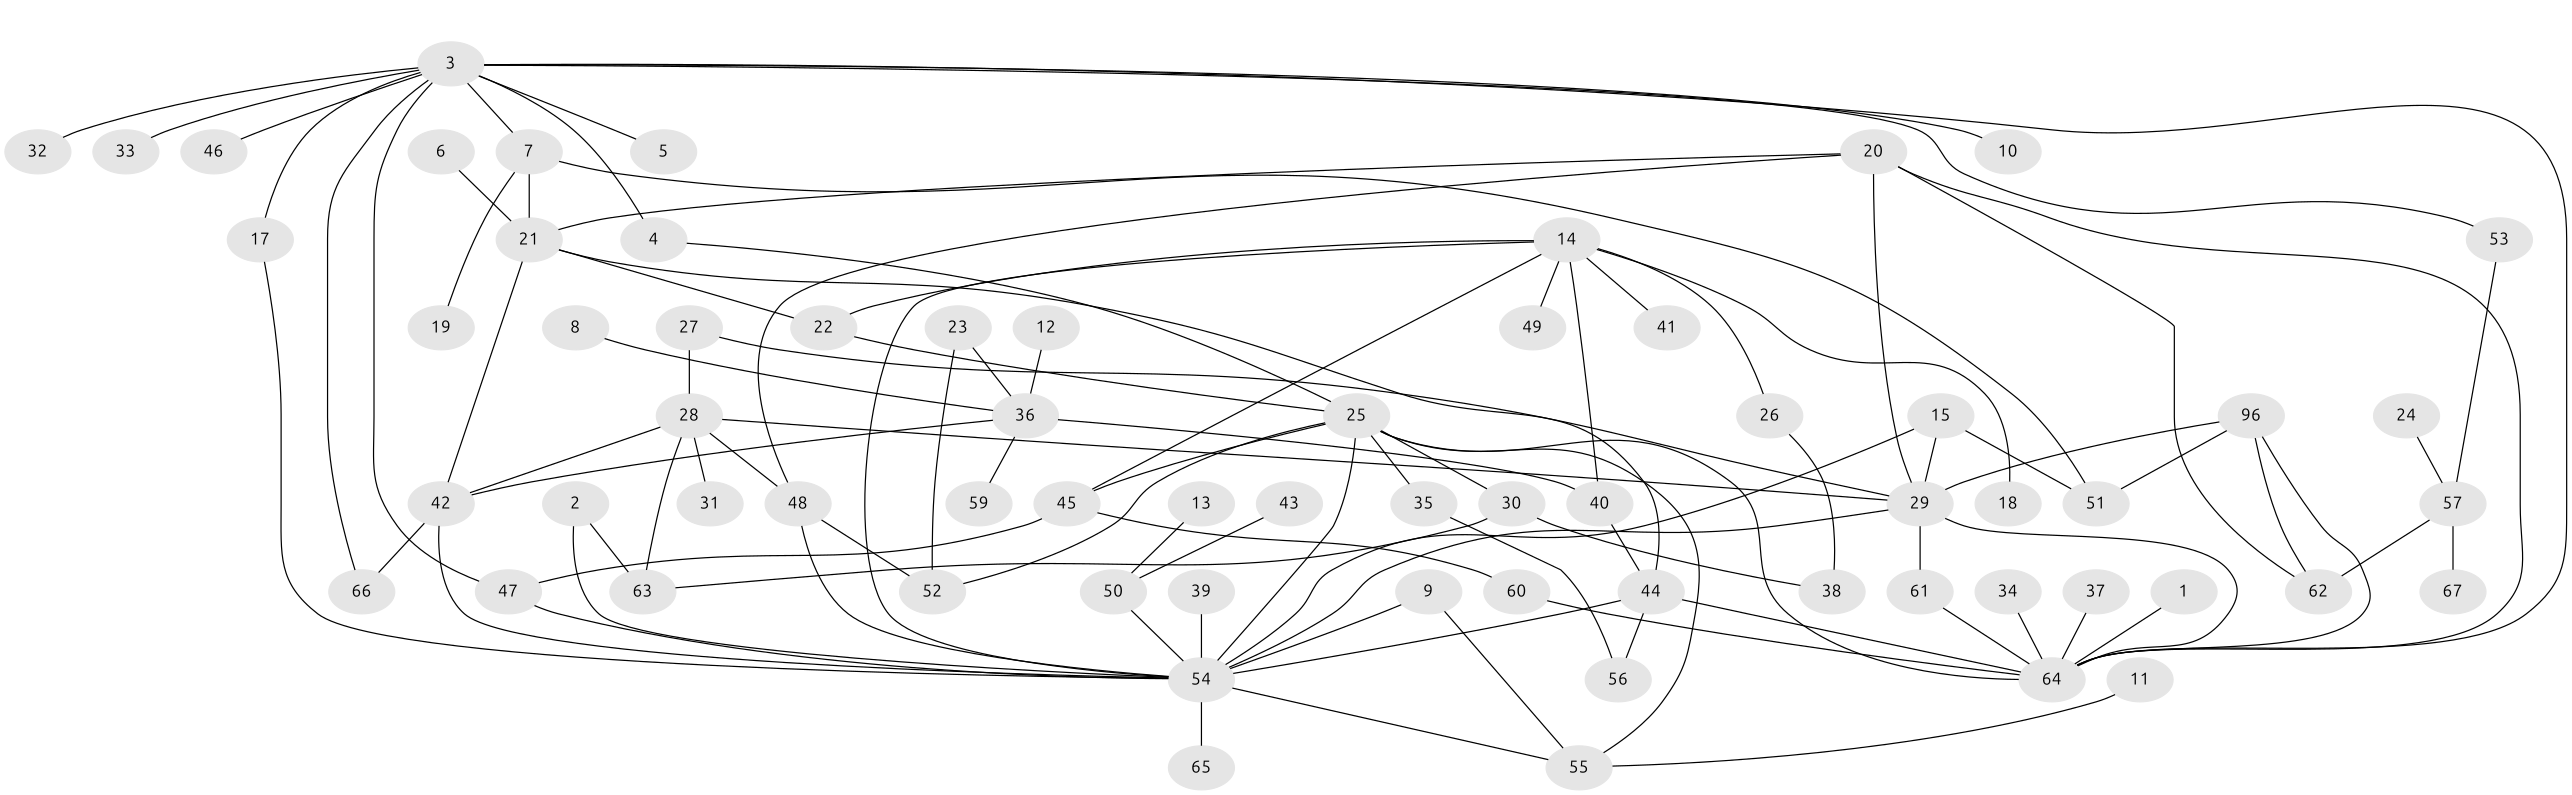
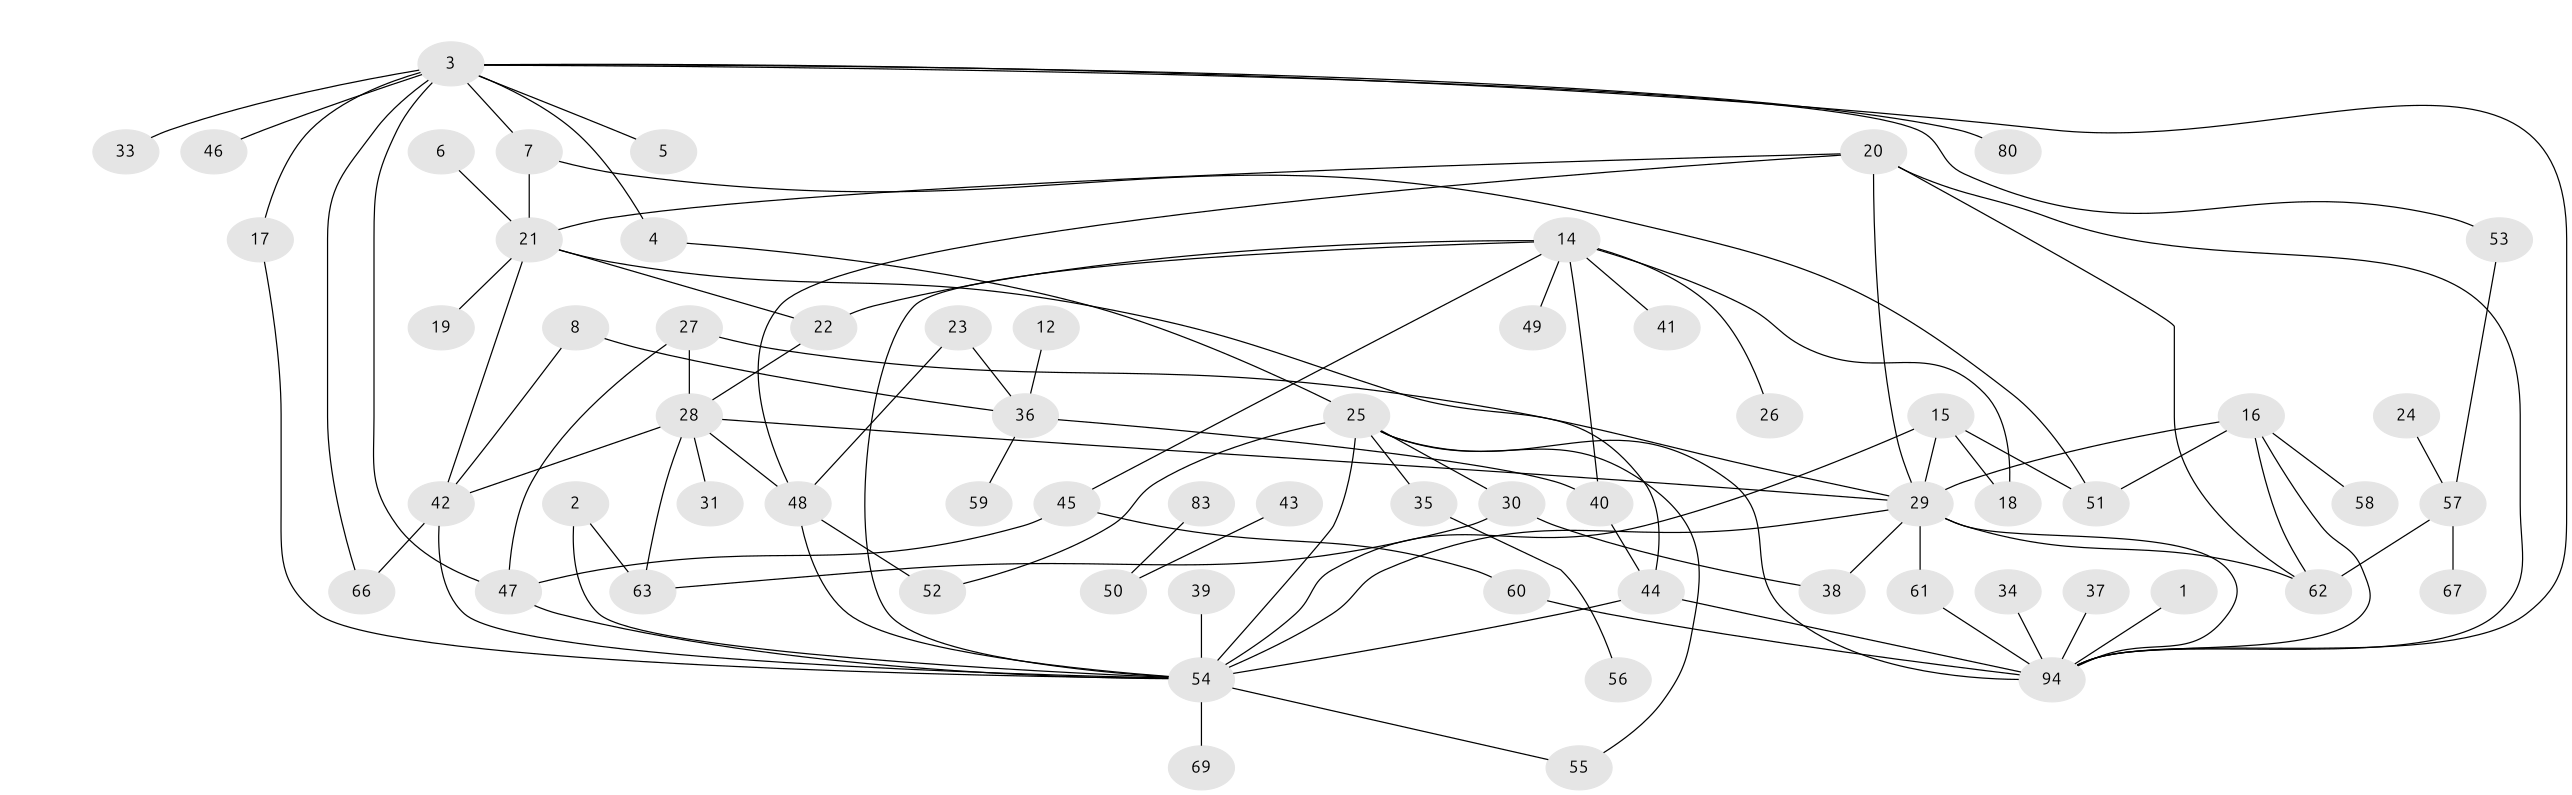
node "32": removed
node "10": label "10" -> "80"
edge "7" -- "19": now "21" -- "19"
edge "22" -- "25": now "22" -- "28"
node "96": label "96" -> "16"
edge "27" -- "47": added
edge "36" -- "42": now "8" -- "42"
edge "23" -- "52": now "23" -- "48"
edge "15" -- "18": added
edge "25" -- "45": removed
edge "26" -- "38": now "29" -- "38"
node "13": label "13" -> "83"
node "58": added
edge "29" -- "62": added
node "9": removed
edge "50" -- "54": removed
edge "44" -- "56": removed
node "64": label "64" -> "94"
node "11": removed
node "65": label "65" -> "69"
